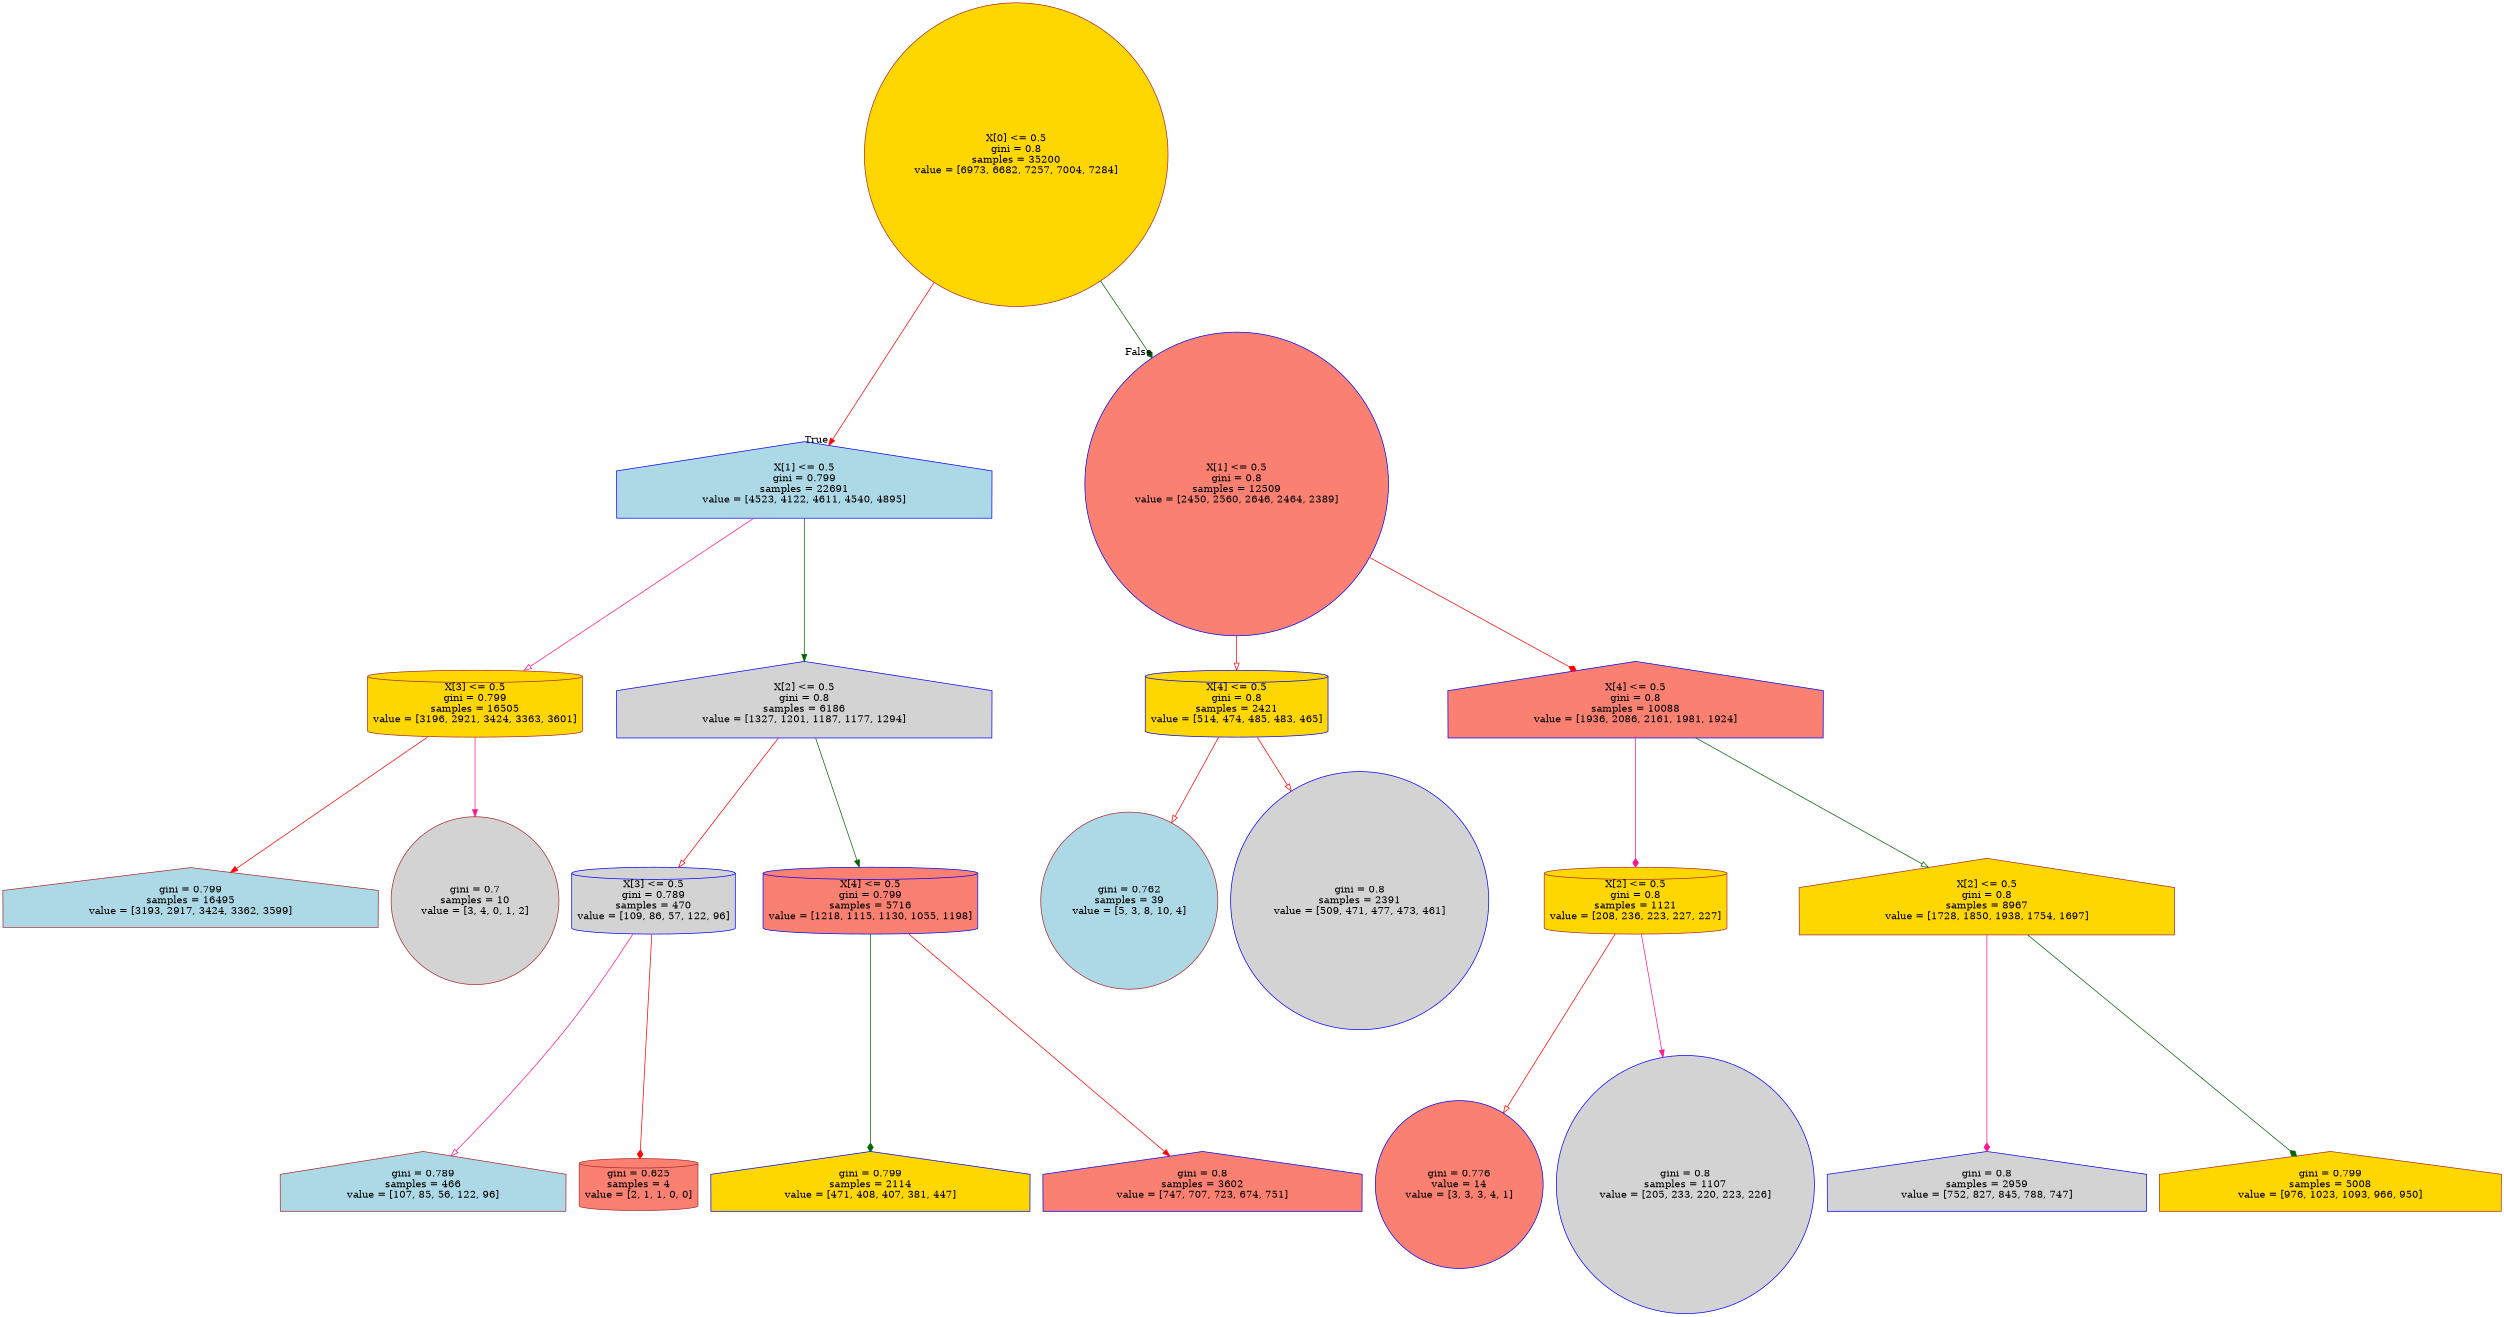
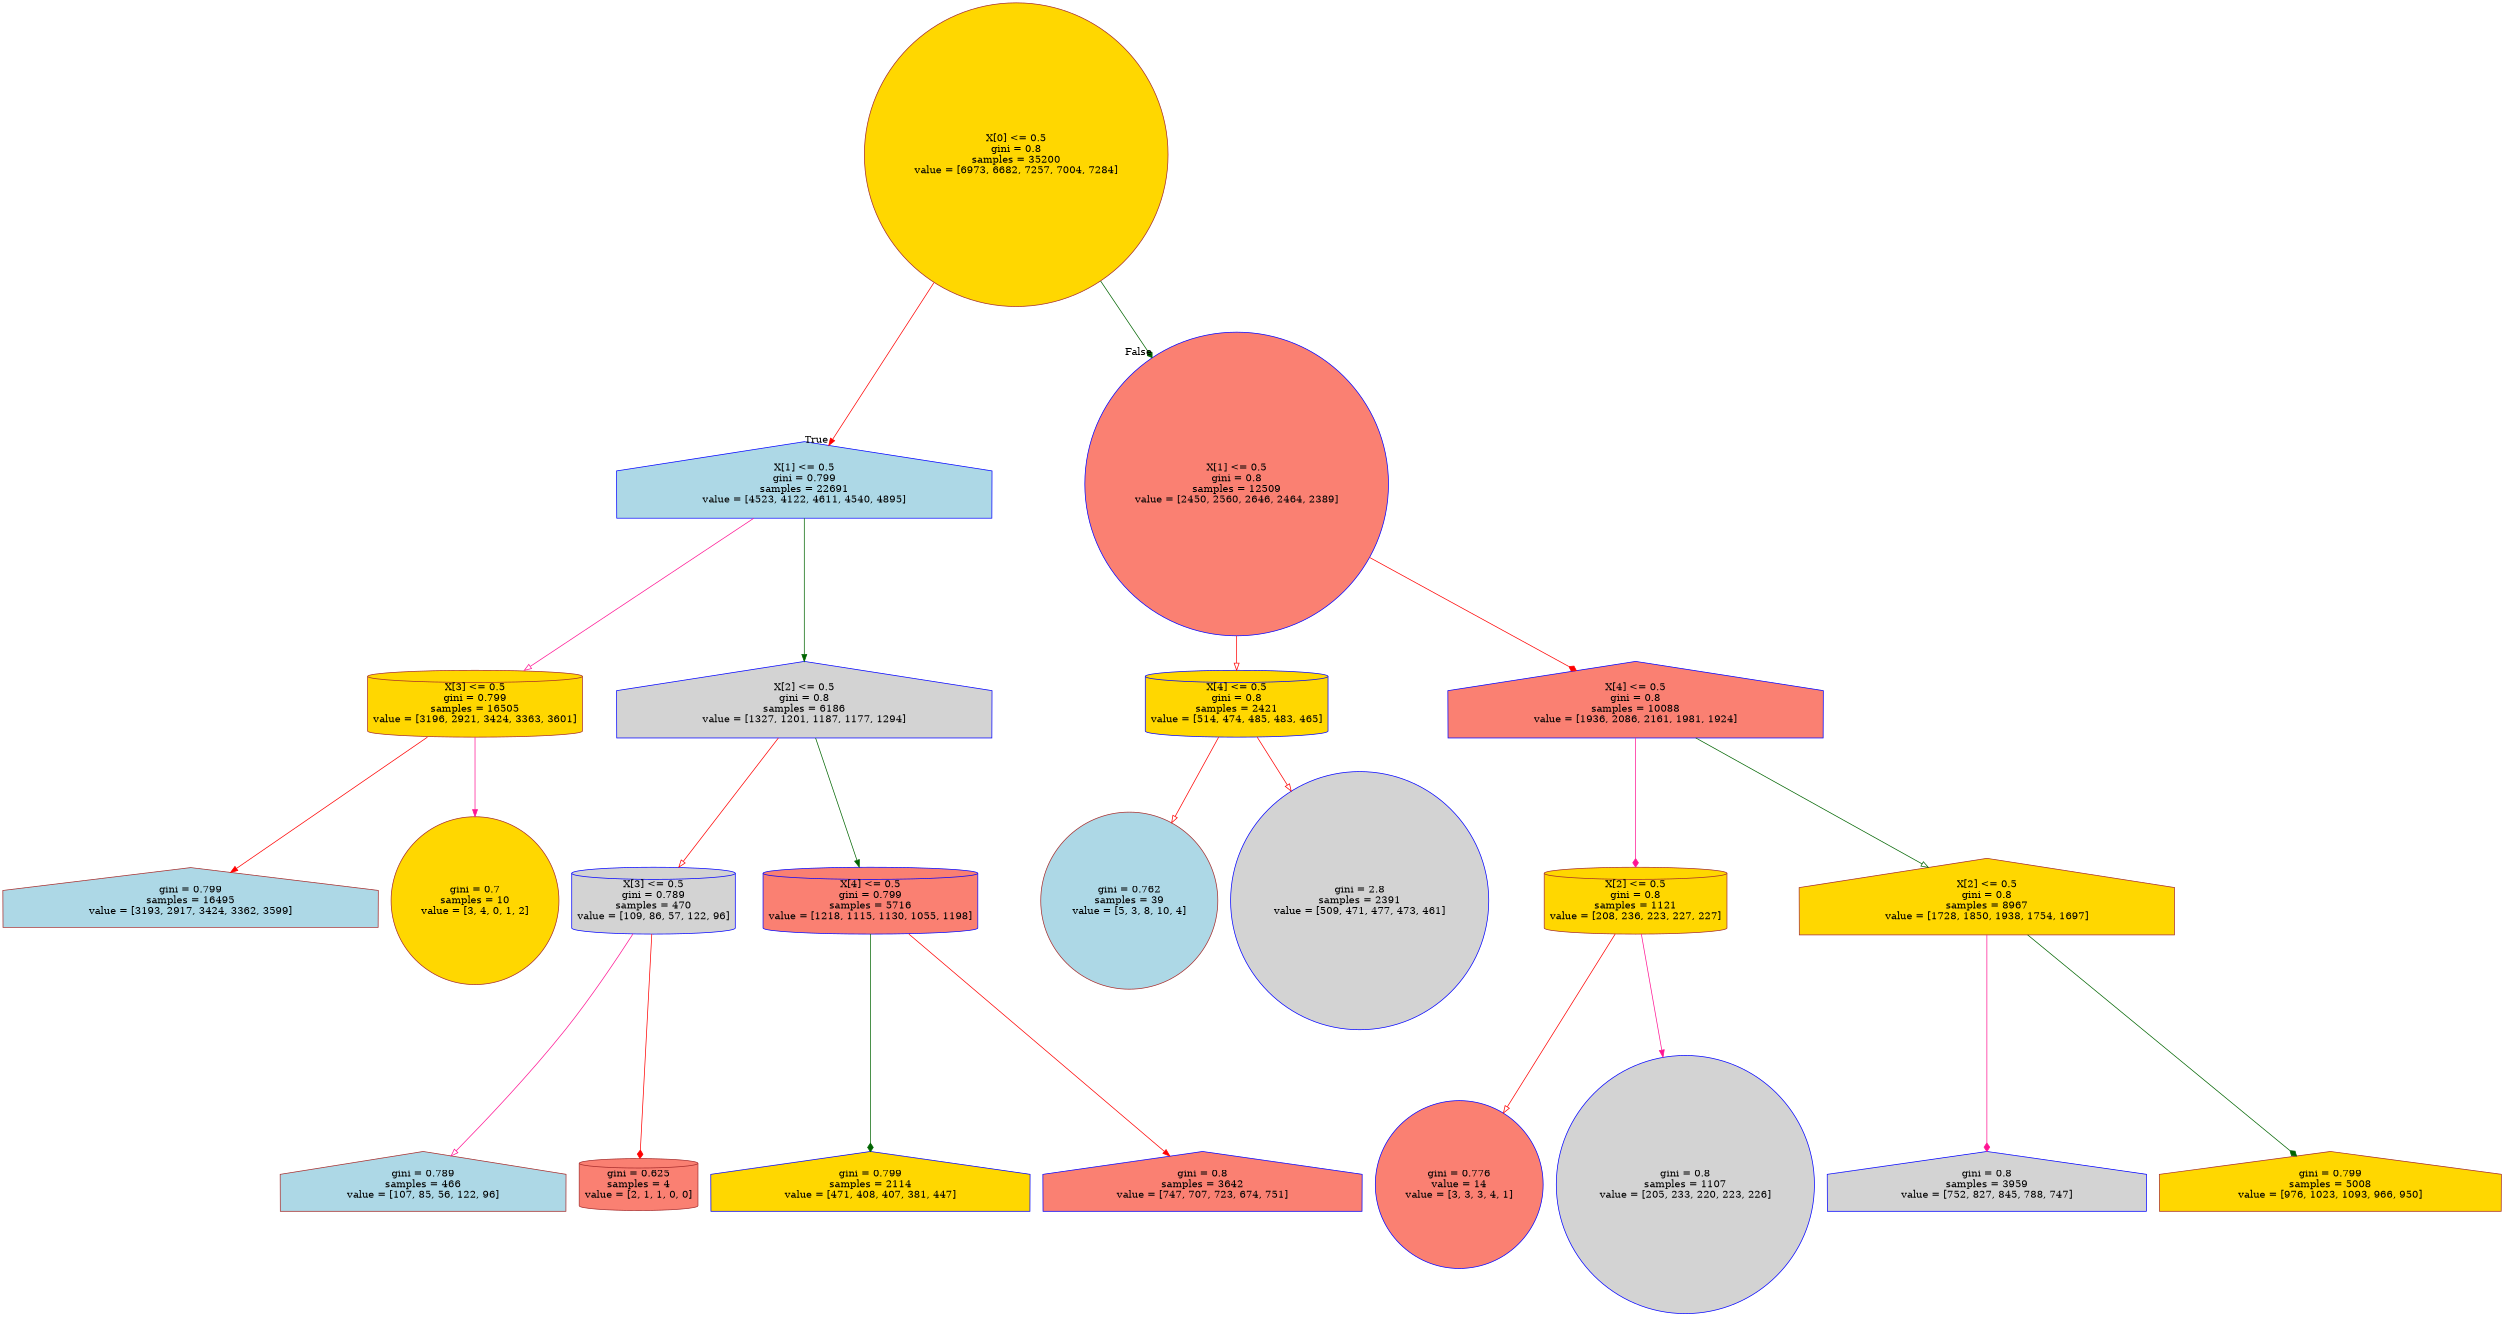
node "gini = 0.7 samples = 10 value = [3, 4, 0, 1, 2]": fillcolor lightgrey -> gold
node "gini = 0.8 samples = 2391 value = [509, 471, 477, 473, 461]": label "gini = 0.8 samples = 2391 value = [509, 471, 477, 473, 461]" -> "gini = 2.8 samples = 2391 value = [509, 471, 477, 473, 461]"
node "gini = 0.8 samples = 3602 value = [747, 707, 723, 674, 751]": label "gini = 0.8 samples = 3602 value = [747, 707, 723, 674, 751]" -> "gini = 0.8 samples = 3642 value = [747, 707, 723, 674, 751]"
node "gini = 0.8 samples = 2959 value = [752, 827, 845, 788, 747]": label "gini = 0.8 samples = 2959 value = [752, 827, 845, 788, 747]" -> "gini = 0.8 samples = 3959 value = [752, 827, 845, 788, 747]"
